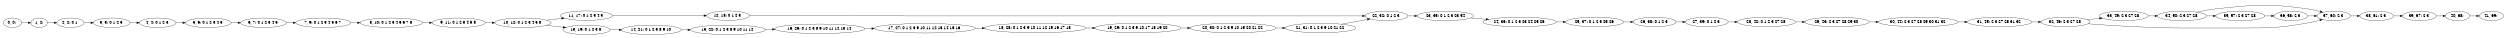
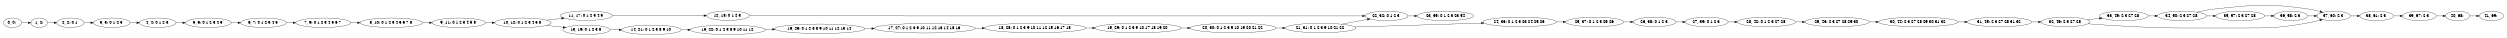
edge "23, 35: 0 1 2 3 23 54" -> "24, 36: 0 1 2 3 23 24 25 26": now "21, 31: 0 1 2 3 9 10 21 22" -> "24, 36: 0 1 2 3 23 24 25 26"
